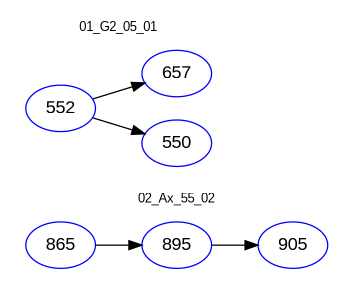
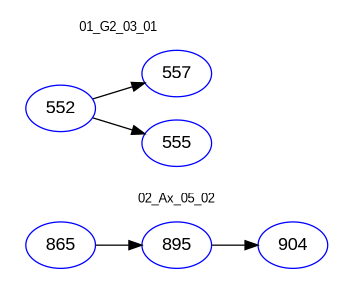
cluster "01_G2_05_01": label "01_G2_05_01" -> "01_G2_03_01"
node "657": label "657" -> "557"
node "550": label "550" -> "555"
cluster "02_Ax_55_02": label "02_Ax_55_02" -> "02_Ax_05_02"
node "905": label "905" -> "904"
